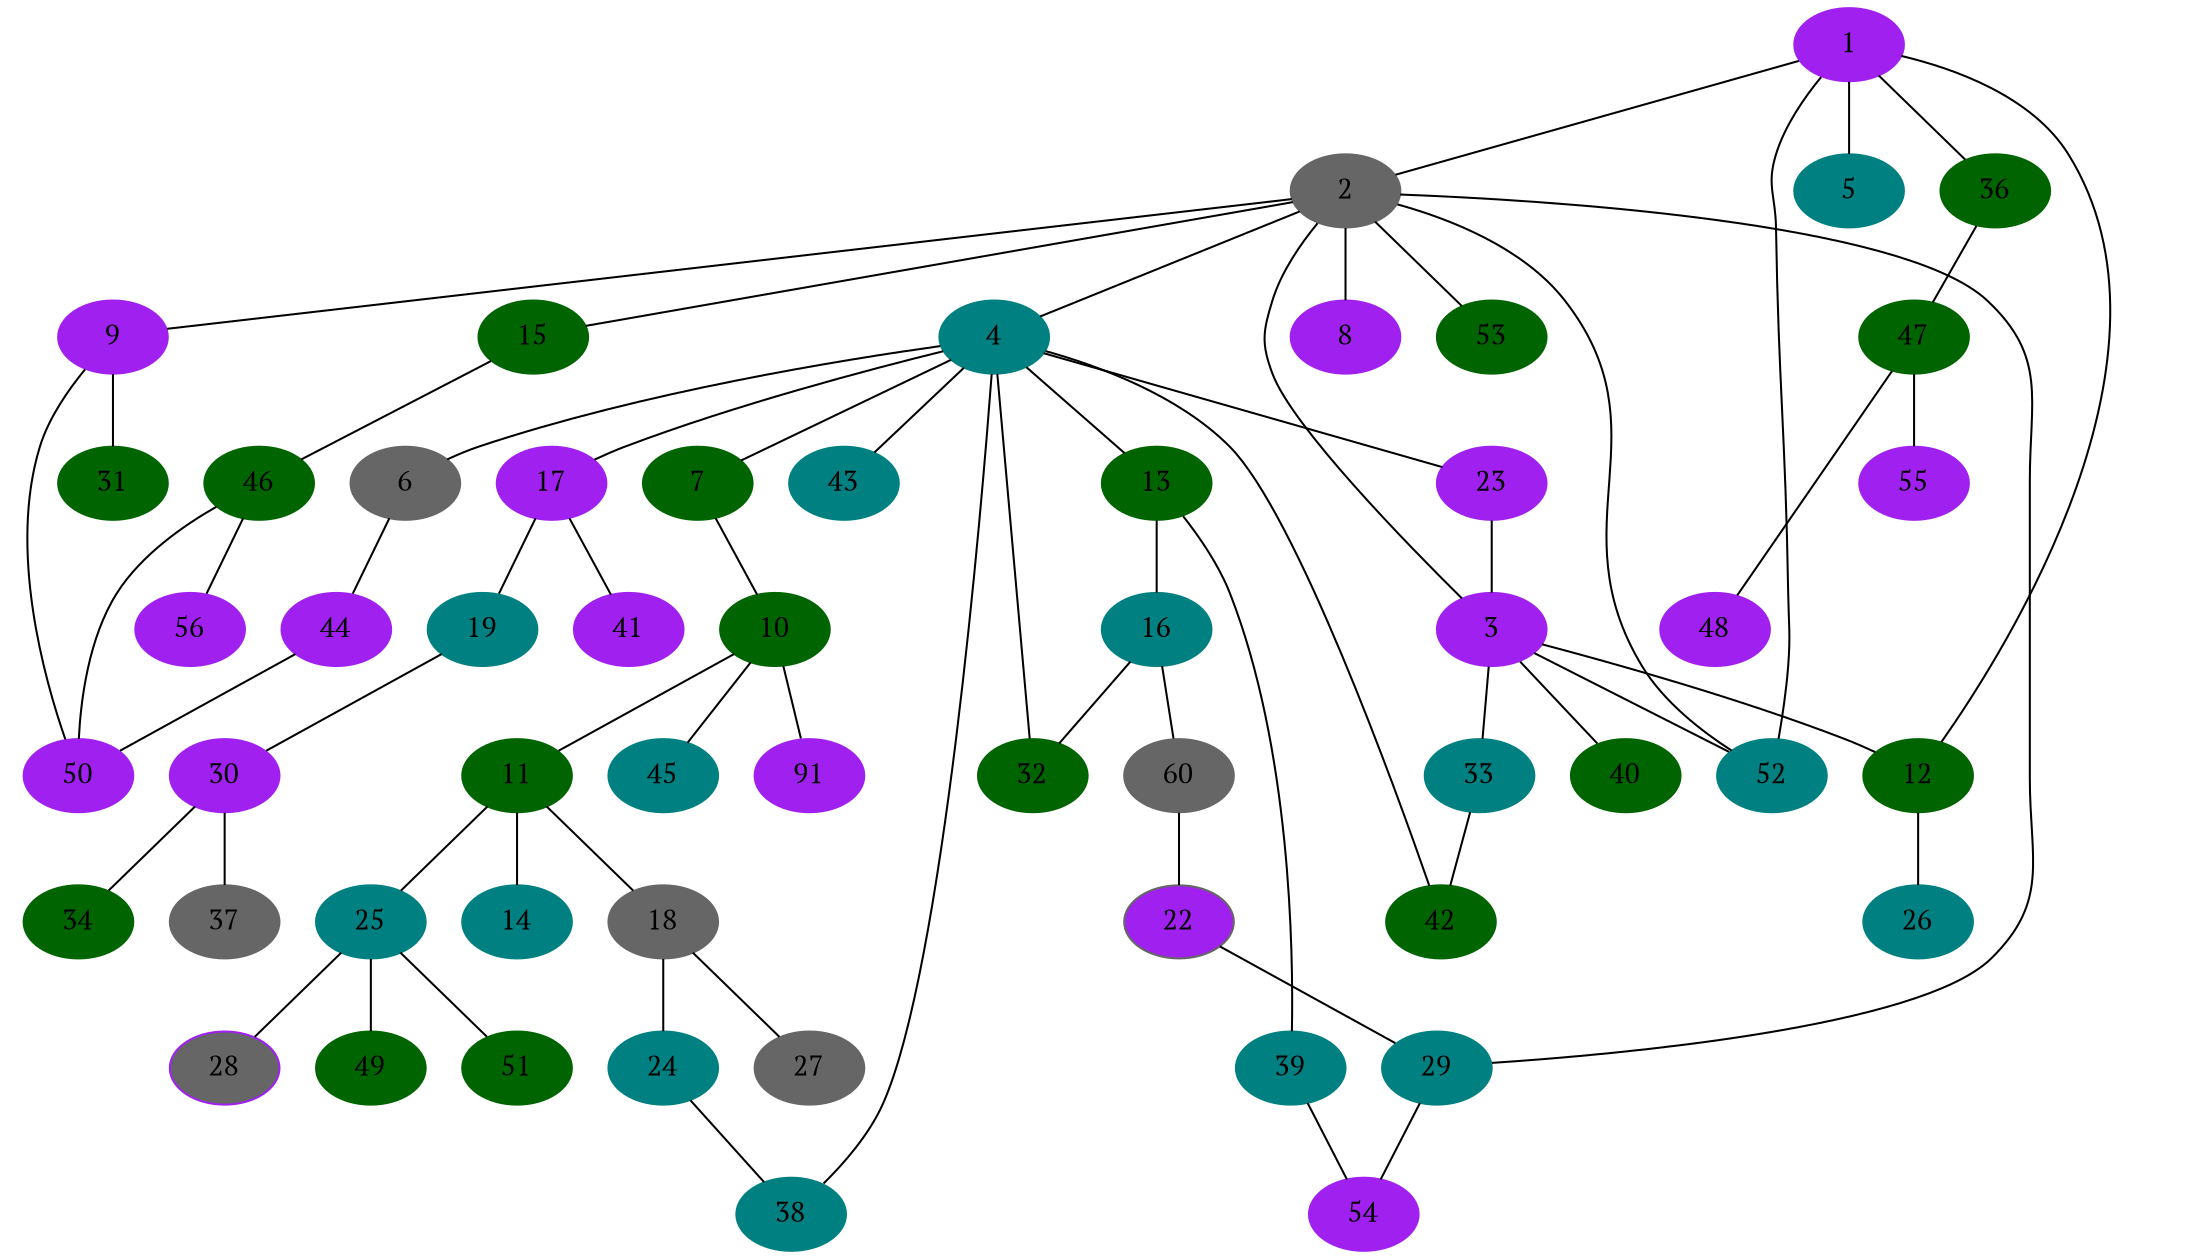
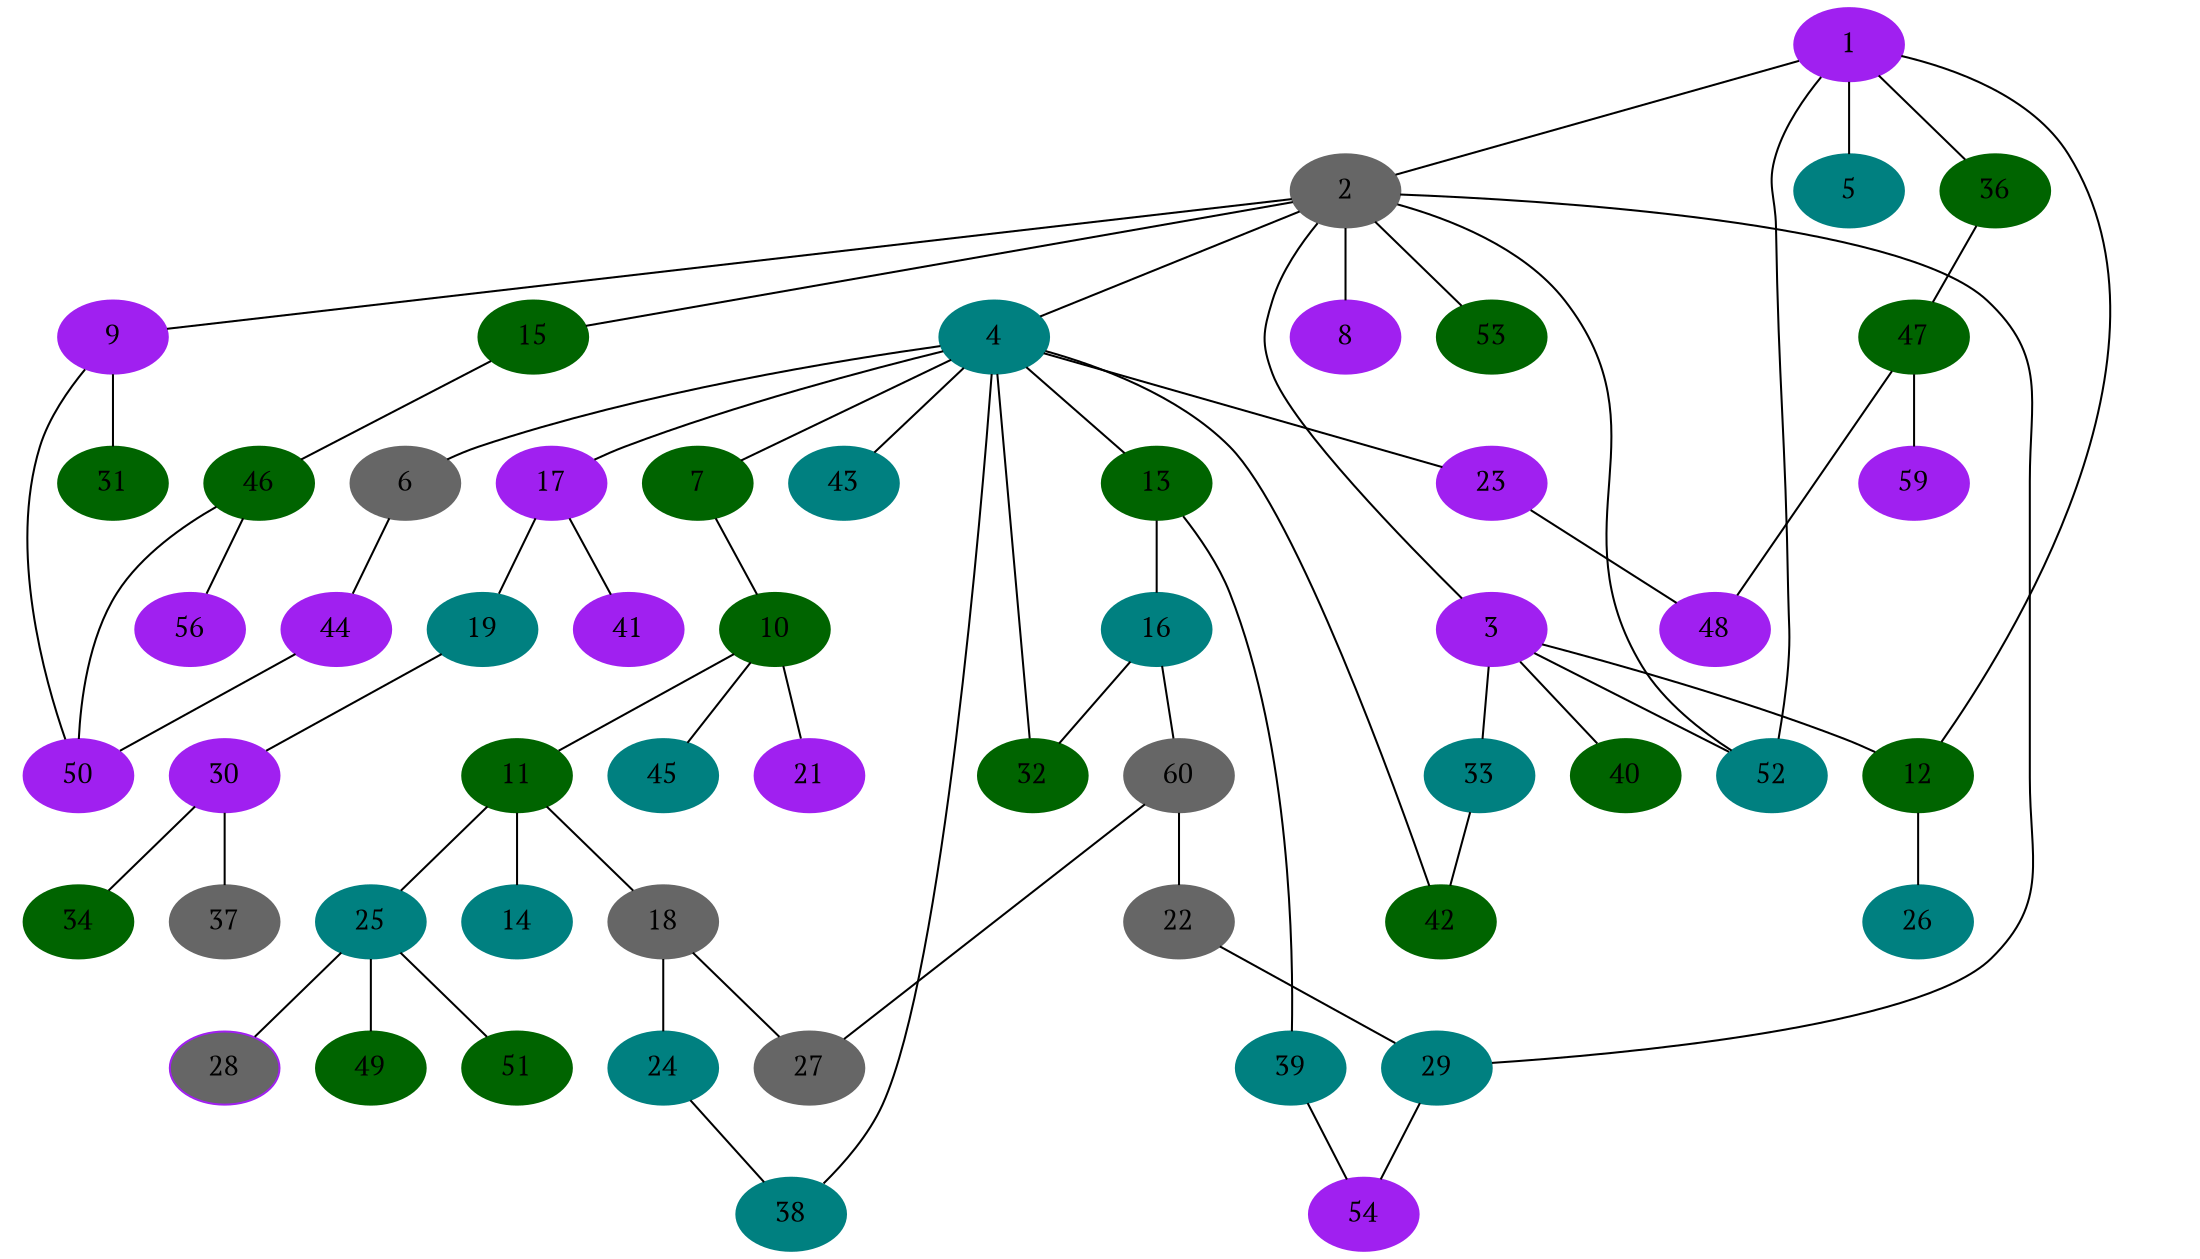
node "55": label "55" -> "59"
edge "23" -- "3": now "23" -- "48"
node "91": label "91" -> "21"
edge "60" -- "27": added
node "22": fillcolor purple -> gray40
